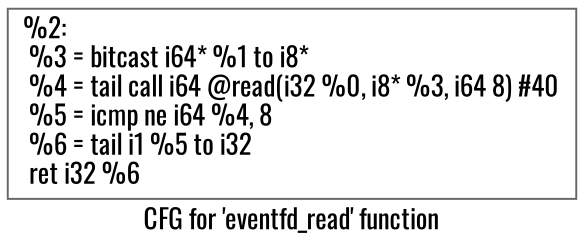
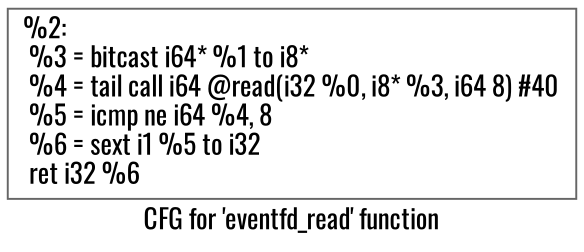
node "%2:": text "%6 = tail i1 %5 to i32" -> "%6 = sext i1 %5 to i32"
